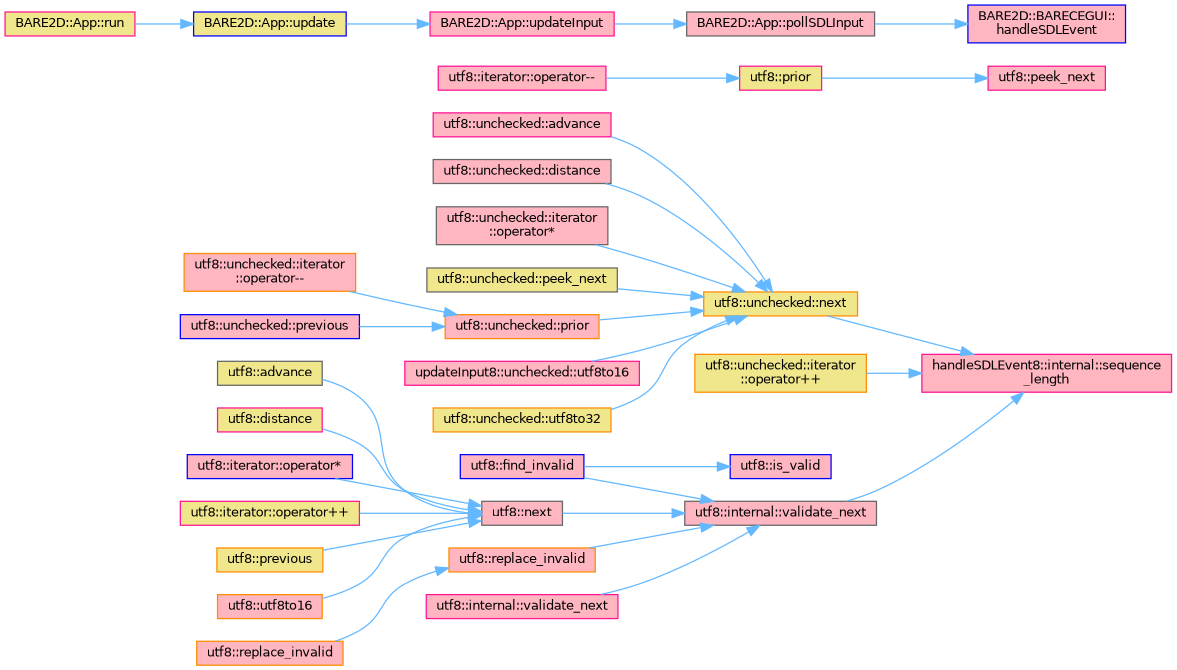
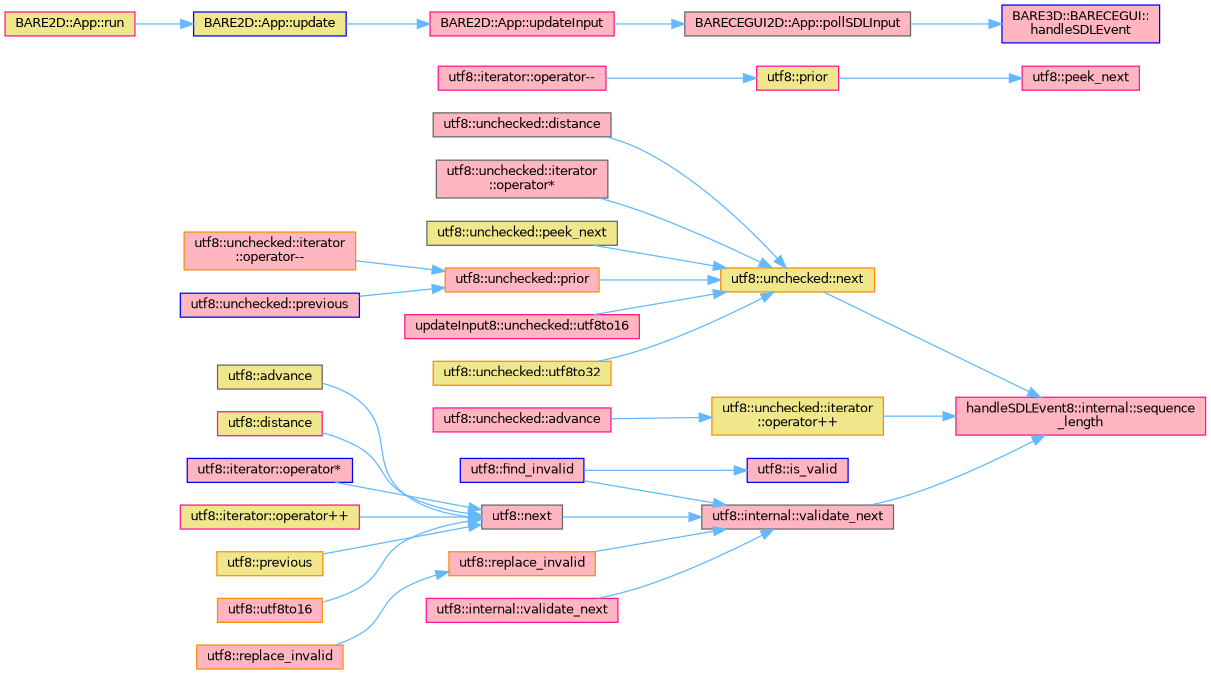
node "BARE2D::App::pollSDLInput": label "BARE2D::App::pollSDLInput" -> "BARECEGUI2D::App::pollSDLInput"
node "BARE2D::BARECEGUI:: handleSDLEvent": label "BARE2D::BARECEGUI:: handleSDLEvent" -> "BARE3D::BARECEGUI:: handleSDLEvent"
edge "utf8::unchecked::advance" -> "utf8::unchecked::next": now "utf8::unchecked::advance" -> "utf8::unchecked::iterator ::operator++"
